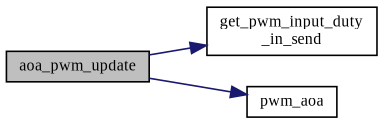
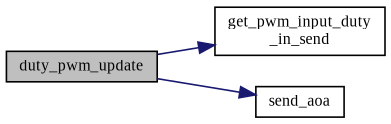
node "aoa_pwm_update": label "aoa_pwm_update" -> "duty_pwm_update"
node "pwm_aoa": label "pwm_aoa" -> "send_aoa"
